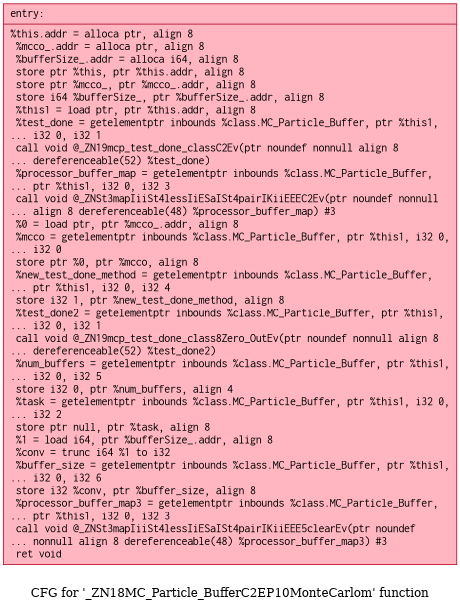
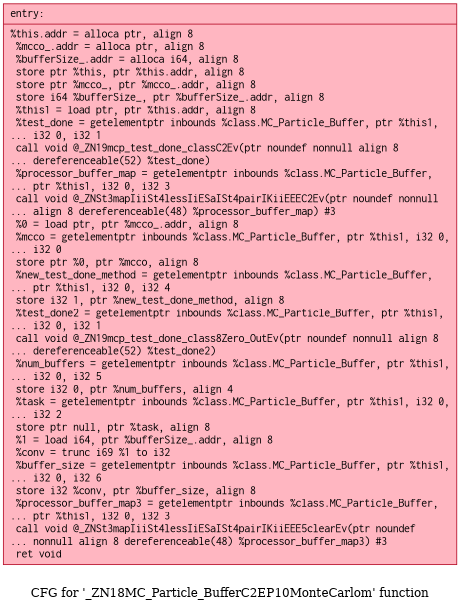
node "entry:": text "%conv = trunc i64 %1 to i32" -> "%conv = trunc i69 %1 to i32"
